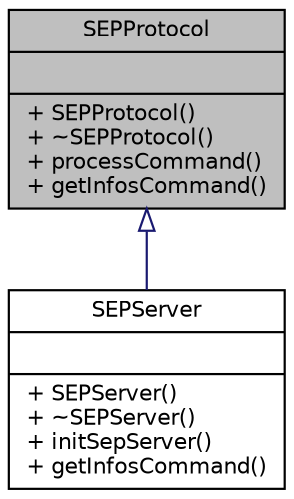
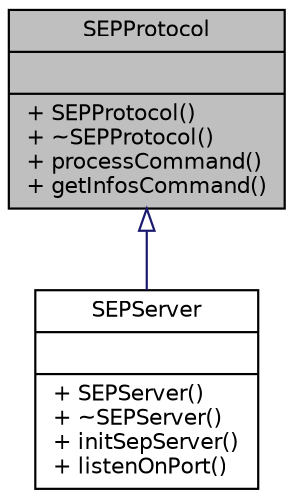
node "SEPServer": text "+ getInfosCommand()" -> "+ listenOnPort()"
